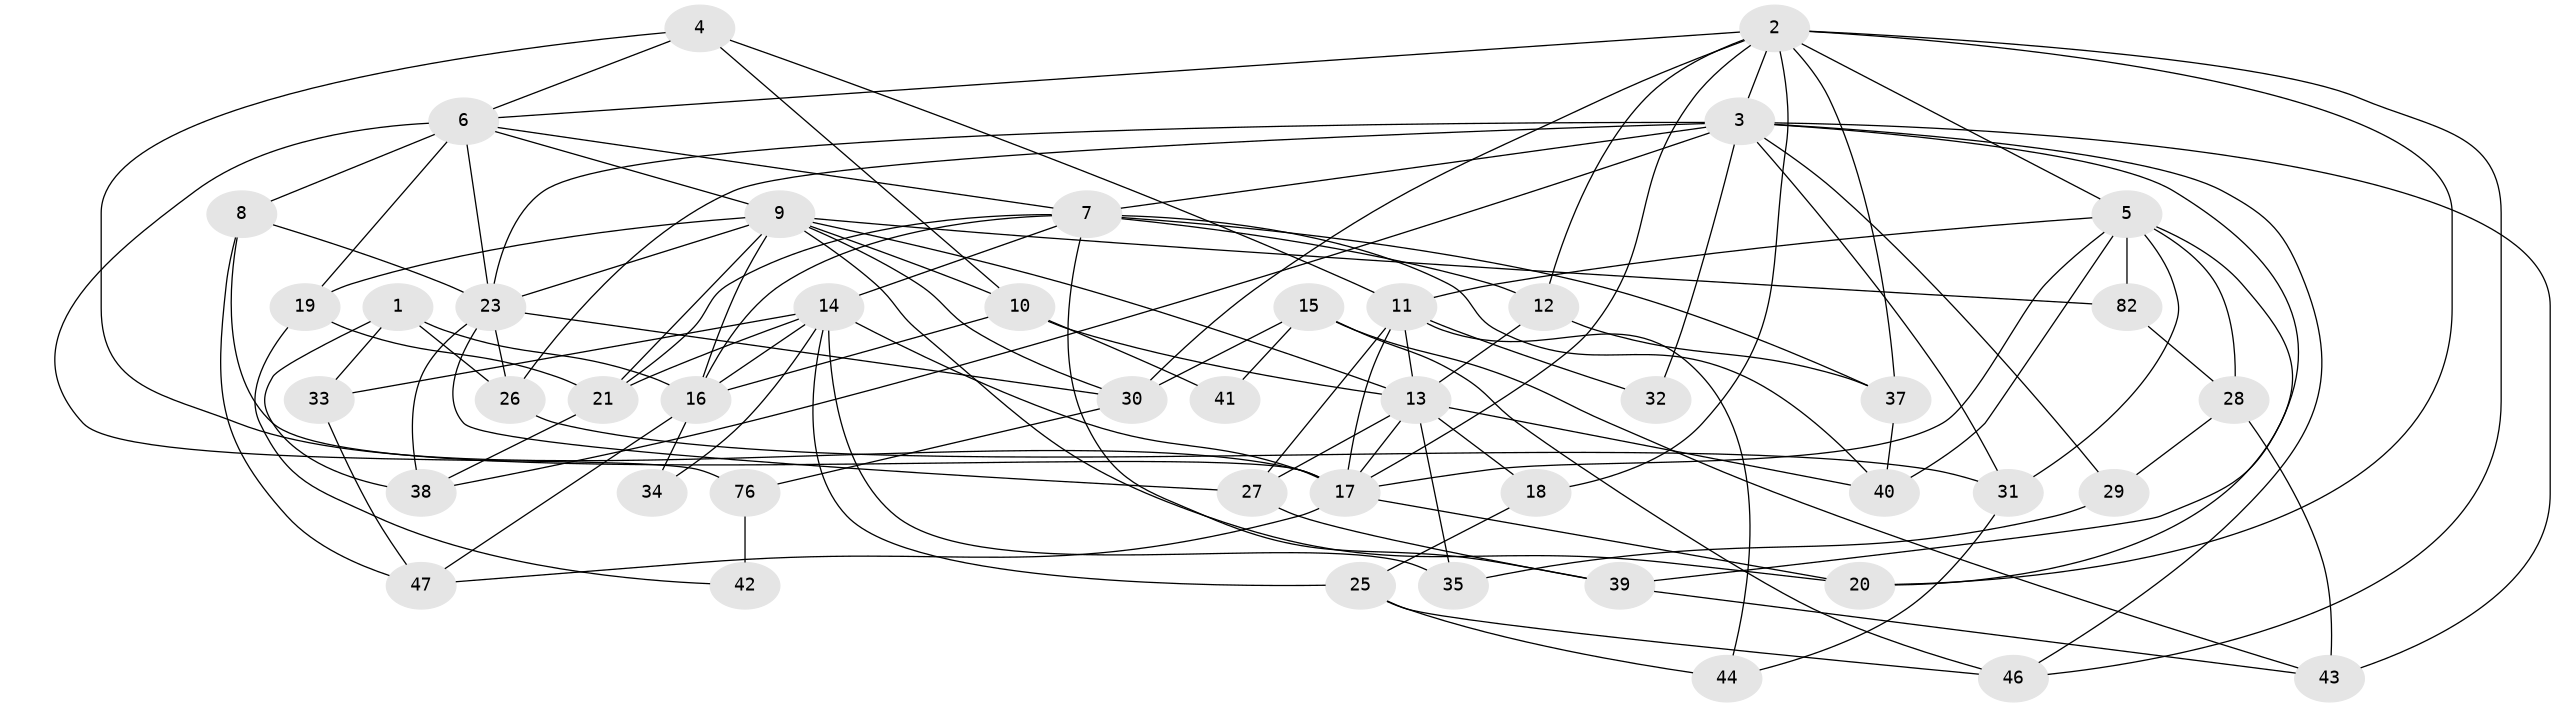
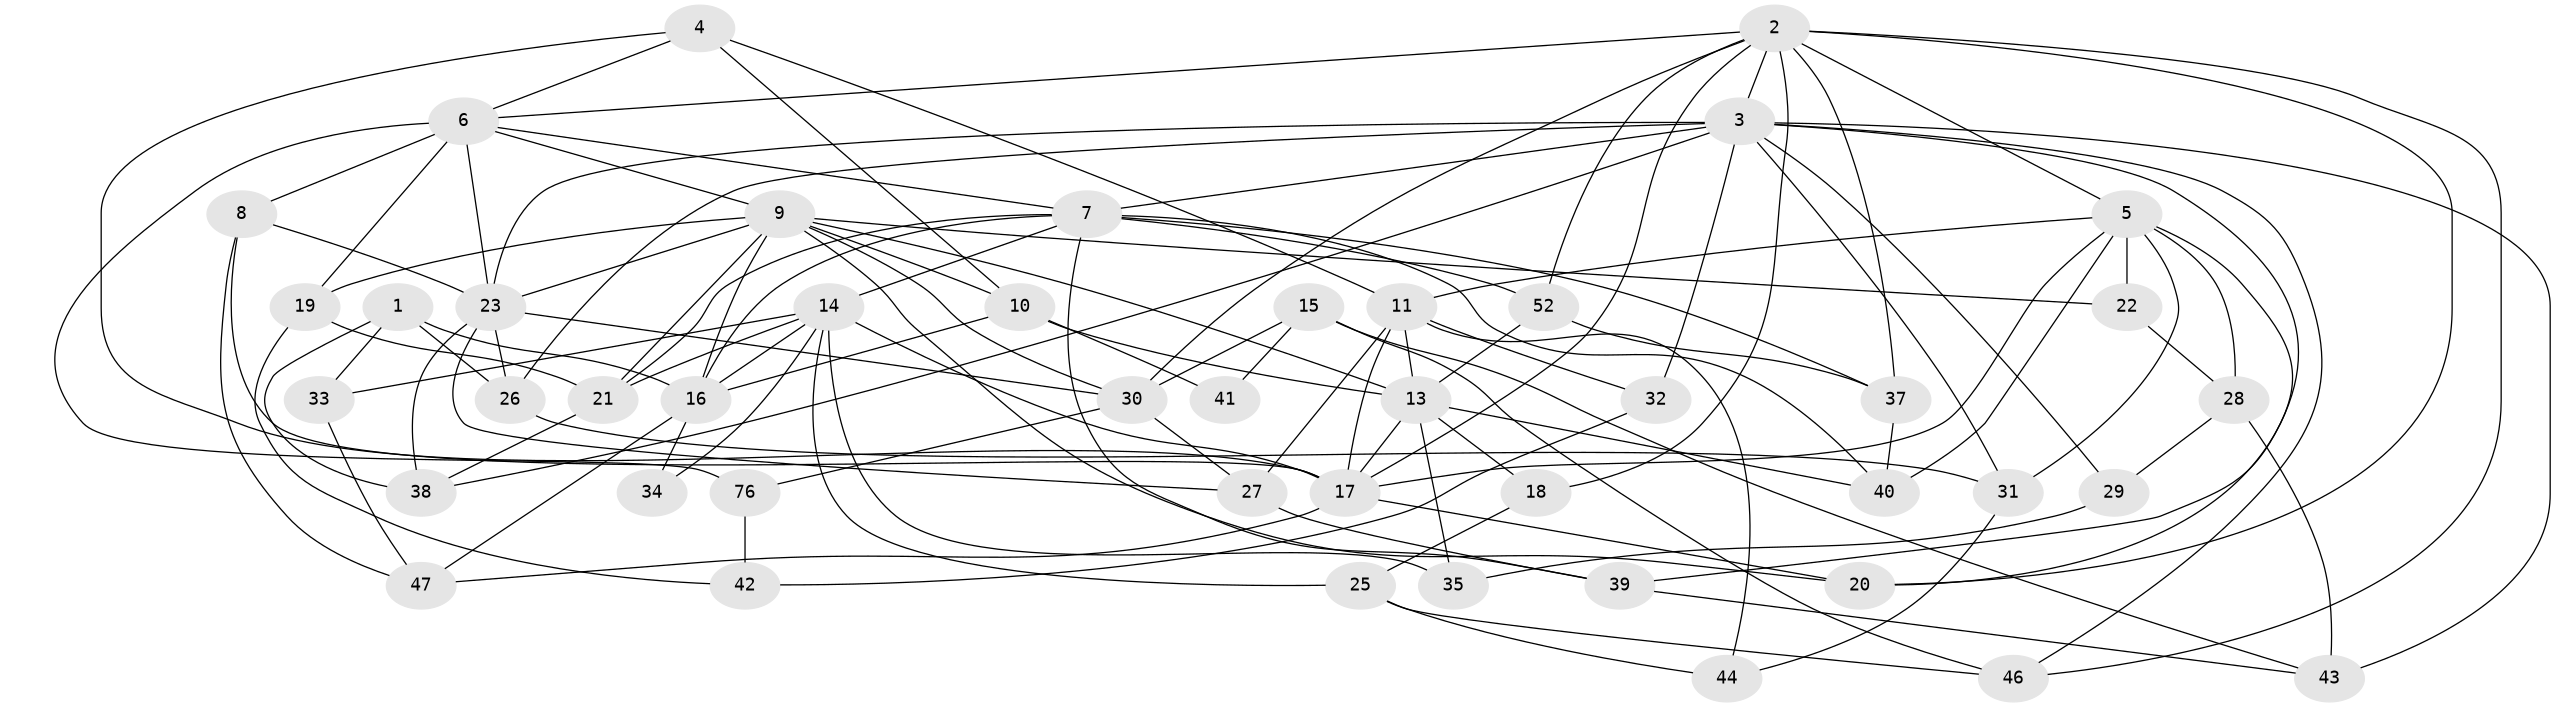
node "12": label "12" -> "52"
node "82": label "82" -> "22"
edge "13" -- "27": now "30" -- "27"
edge "32" -- "42": added
